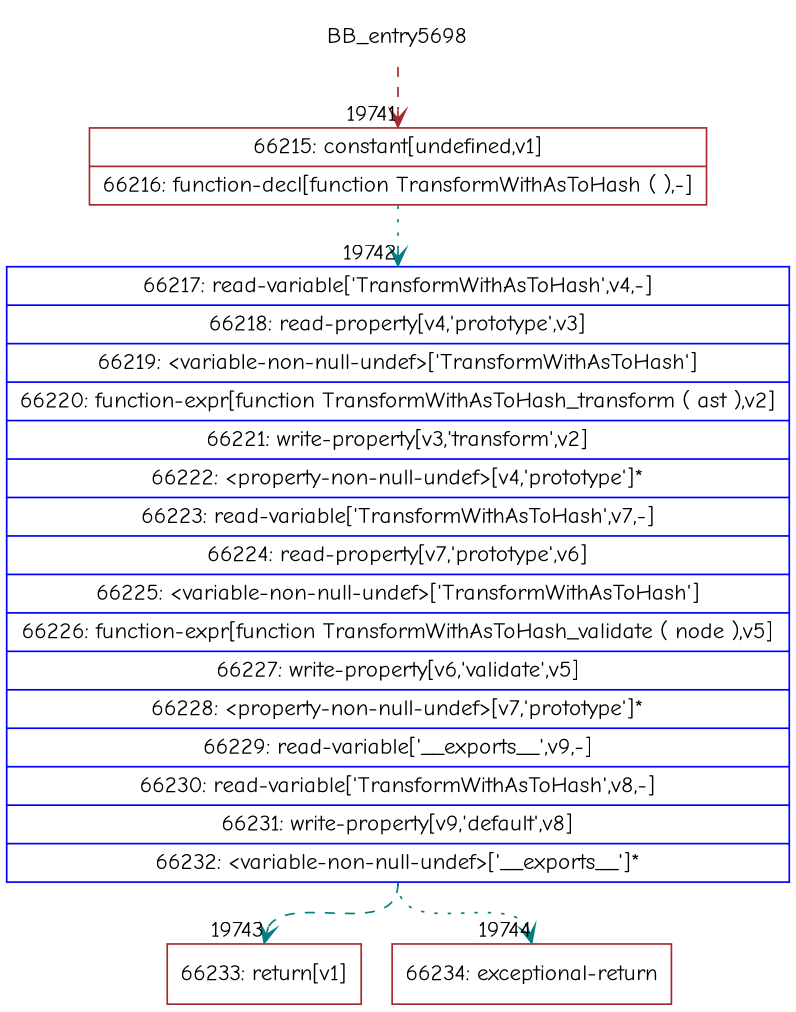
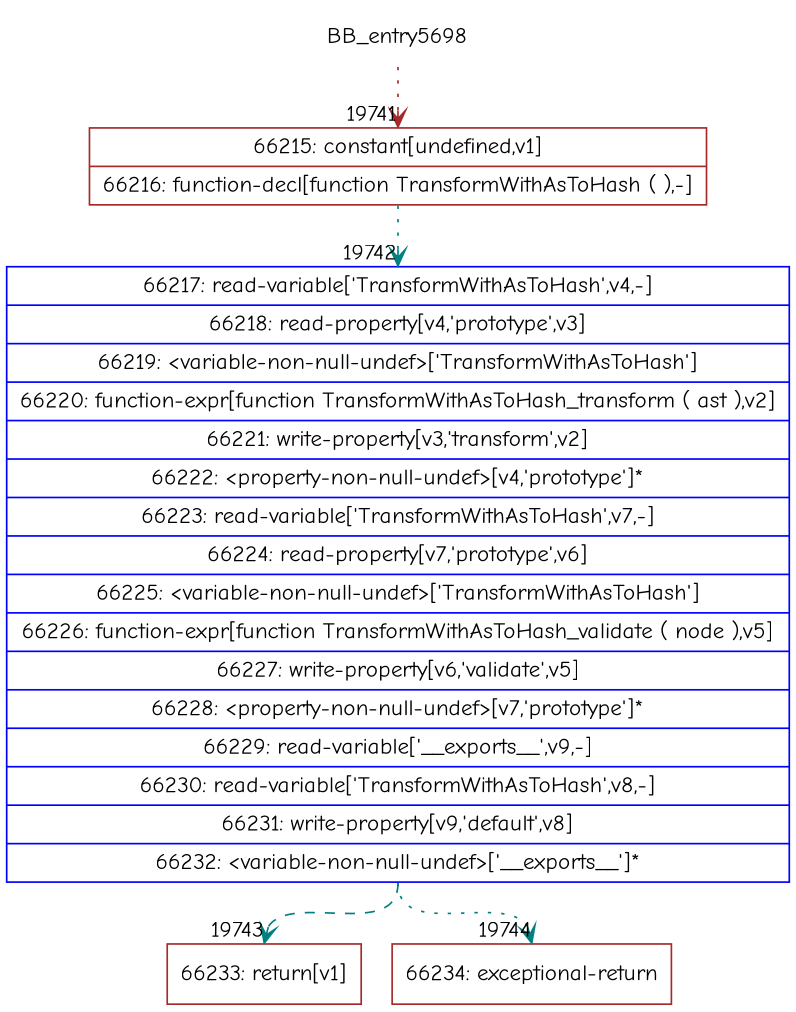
edge "BB_entry5698" -> "66215: constant[undefined,v1]": style dashed -> dotted
